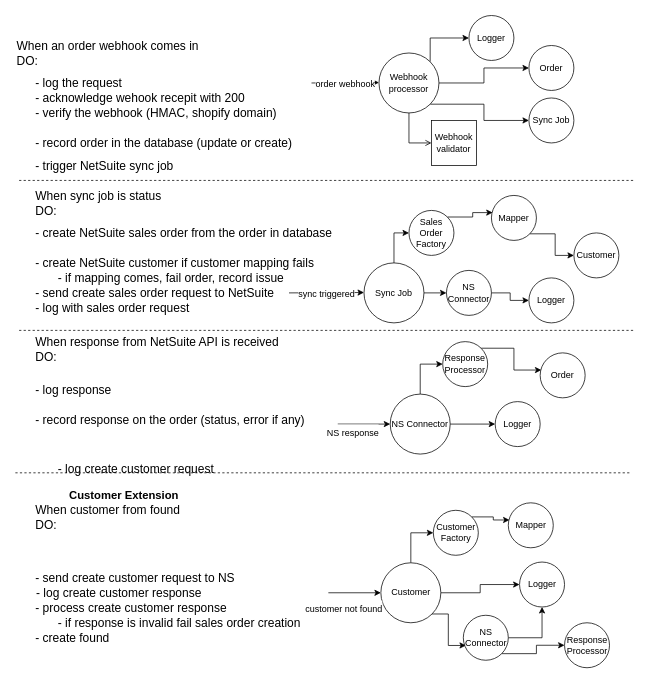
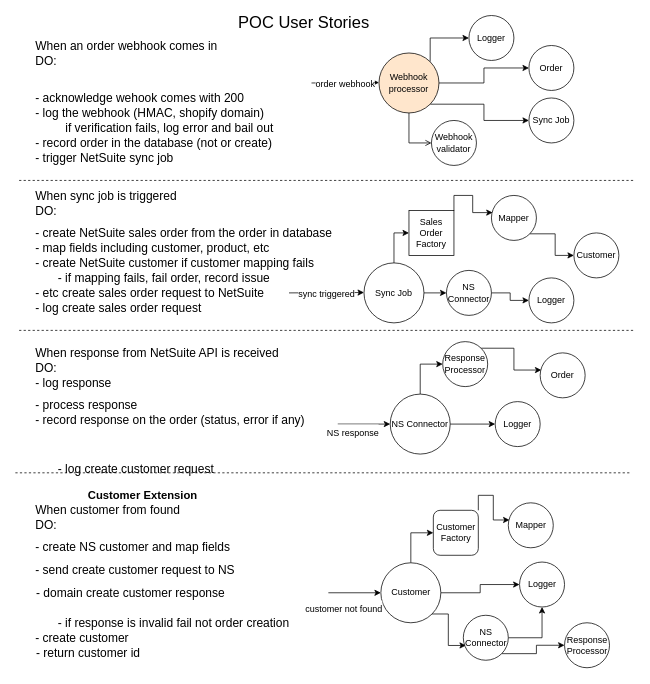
node "POC User Stories": added
node "When an order webhook comes in DO:": moved (135, 53) -> (154, 53)
node "- log the request": removed
node "Webhook processor": fillcolor #ffffff -> #ffe6cc
node "- acknowledge wehook recepit with 200": label "- acknowledge wehook recepit with 200" -> "- acknowledge wehook comes with 200"
node "- verify the webhook (HMAC, shopify domain)": label "- verify the webhook (HMAC, shopify domain)" -> "- log the webhook (HMAC, shopify domain)"
node "if verification fails, log error and bail out": added
node "- record order in the database (update or create)": label "- record order in the database (update or create)" -> "- record order in the database (not or create)"
node "Webhook validator": shape rectangle -> ellipse
node "- trigger NetSuite sync job": moved (132, 165) -> (132, 158)
node "When sync job is status DO:": label "When sync job is status DO:" -> "When sync job is triggered DO:"
node "Sales Order Factory": shape ellipse -> rectangle
node "- map fields including customer, product, etc": added
node "- if mapping comes, fail order, record issue": label "- if mapping comes, fail order, record issue" -> "- if mapping fails, fail order, record issue"
node "- send create sales order request to NetSuite": label "- send create sales order request to NetSuite" -> "- etc create sales order request to NetSuite"
node "- log with sales order request": label "- log with sales order request" -> "- log create sales order request"
node "When response from NetSuite API is received DO:": moved (165, 349) -> (165, 360)
node "- log response": moved (184, 390) -> (184, 383)
node "- process response": added
node "Customer Extension": moved (124, 495) -> (143, 495)
node "Customer Factory": shape ellipse -> rounded rectangle
node "- create NS customer and map fields": added
node "- send create customer request to NS": moved (143, 578) -> (143, 570)
node "- log create customer response": label "- log create customer response" -> "- domain create customer response"
node "- process create customer response": removed
node "- if response is invalid fail sales order creation": label "- if response is invalid fail sales order creation" -> "- if response is invalid fail not order creation"
node "- create found": label "- create found" -> "- create customer"
node "- return customer id": added
